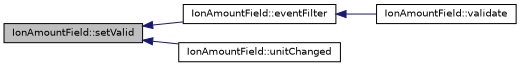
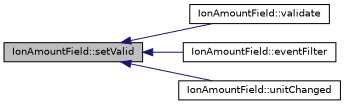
edge "IonAmountField::validate" -> "IonAmountField::eventFilter": now "IonAmountField::validate" -> "IonAmountField::setValid"
